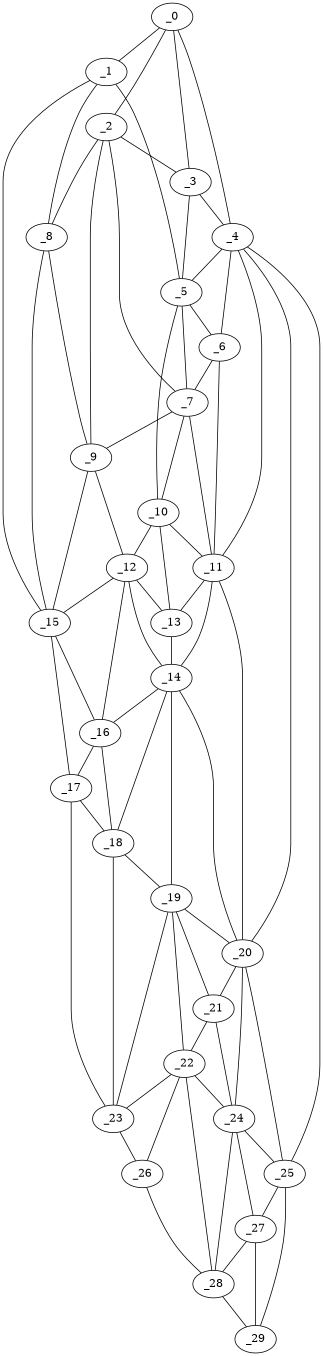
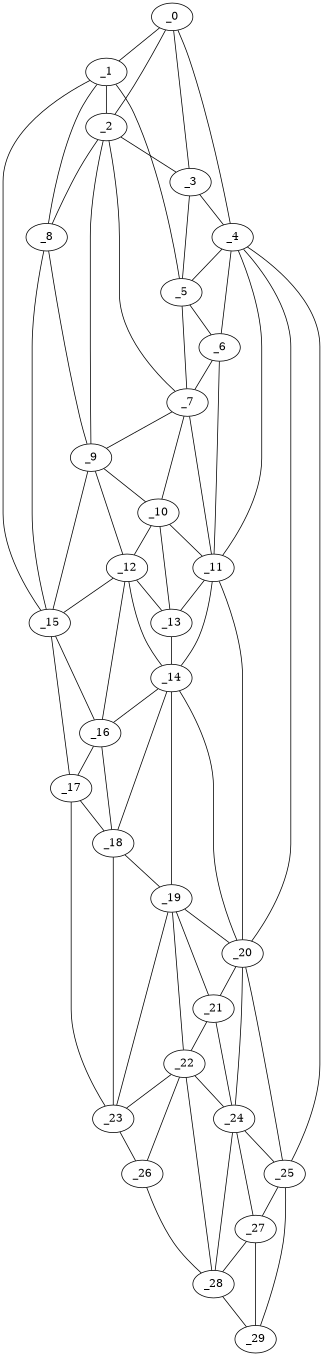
edge "_1" -- "_2": added
edge "_5" -- "_10": now "_9" -- "_10"
